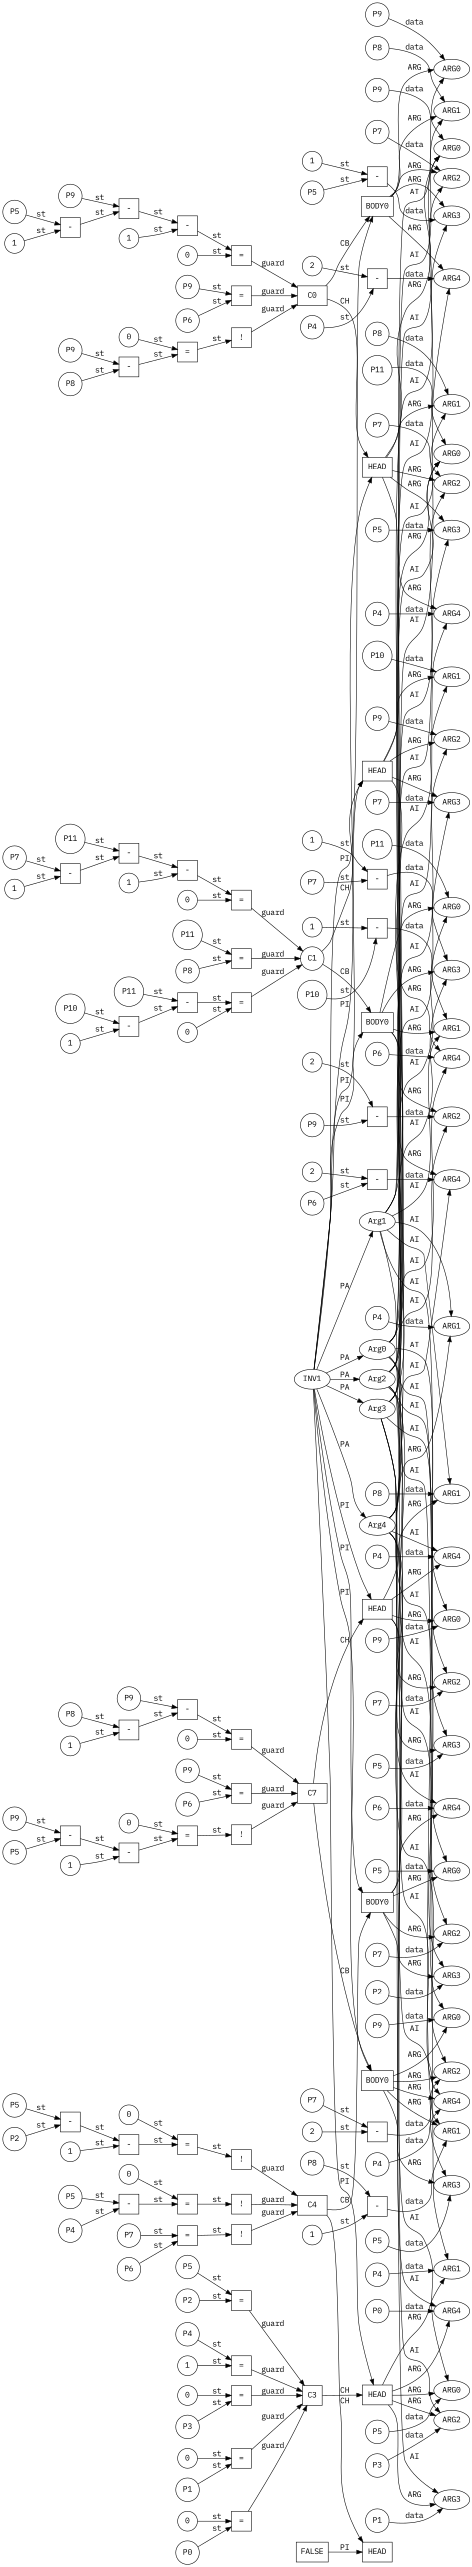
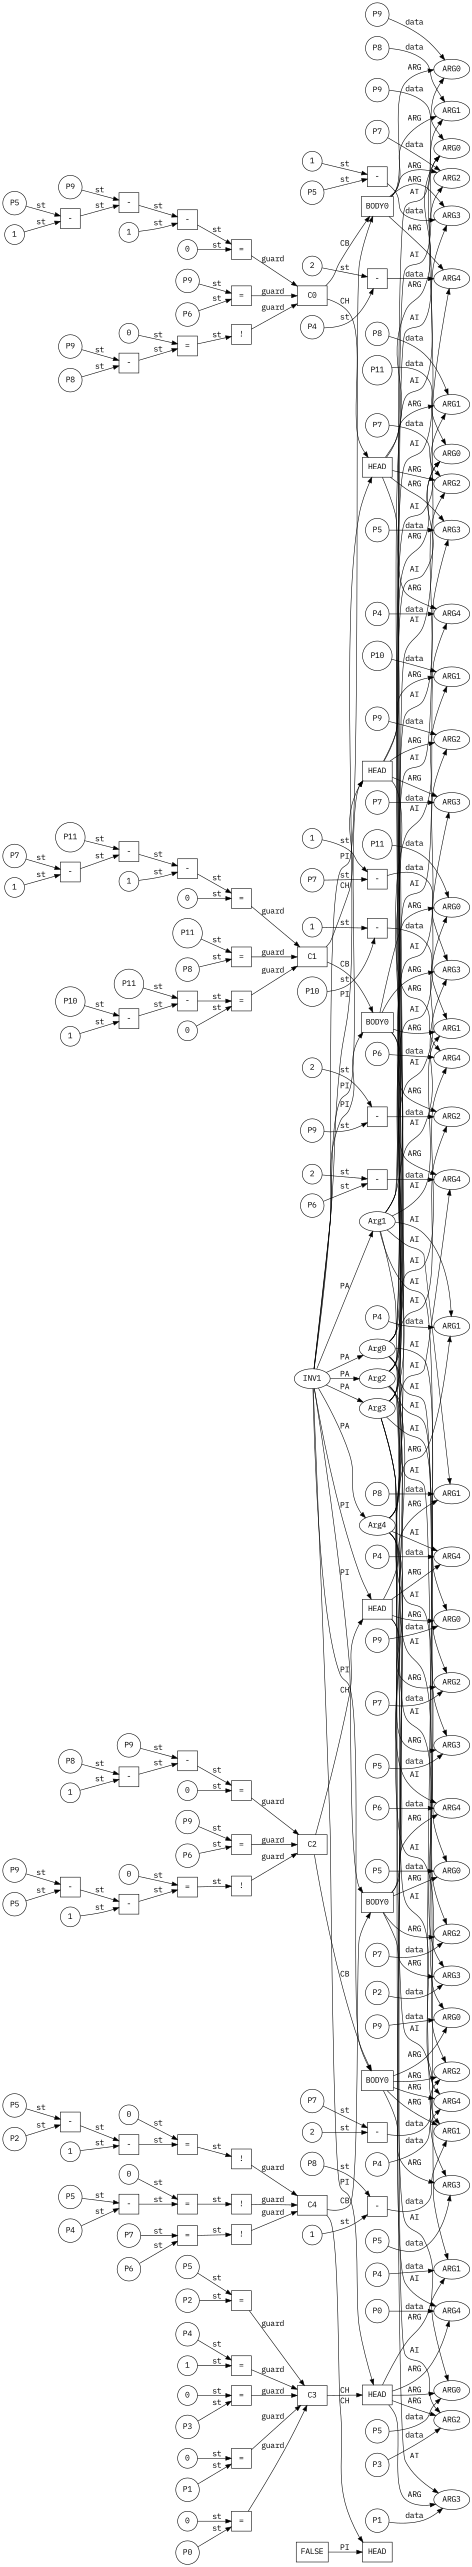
node "C1": shape circle -> box
node "C7": label "C7" -> "C2"
node "C3": shape square -> box
